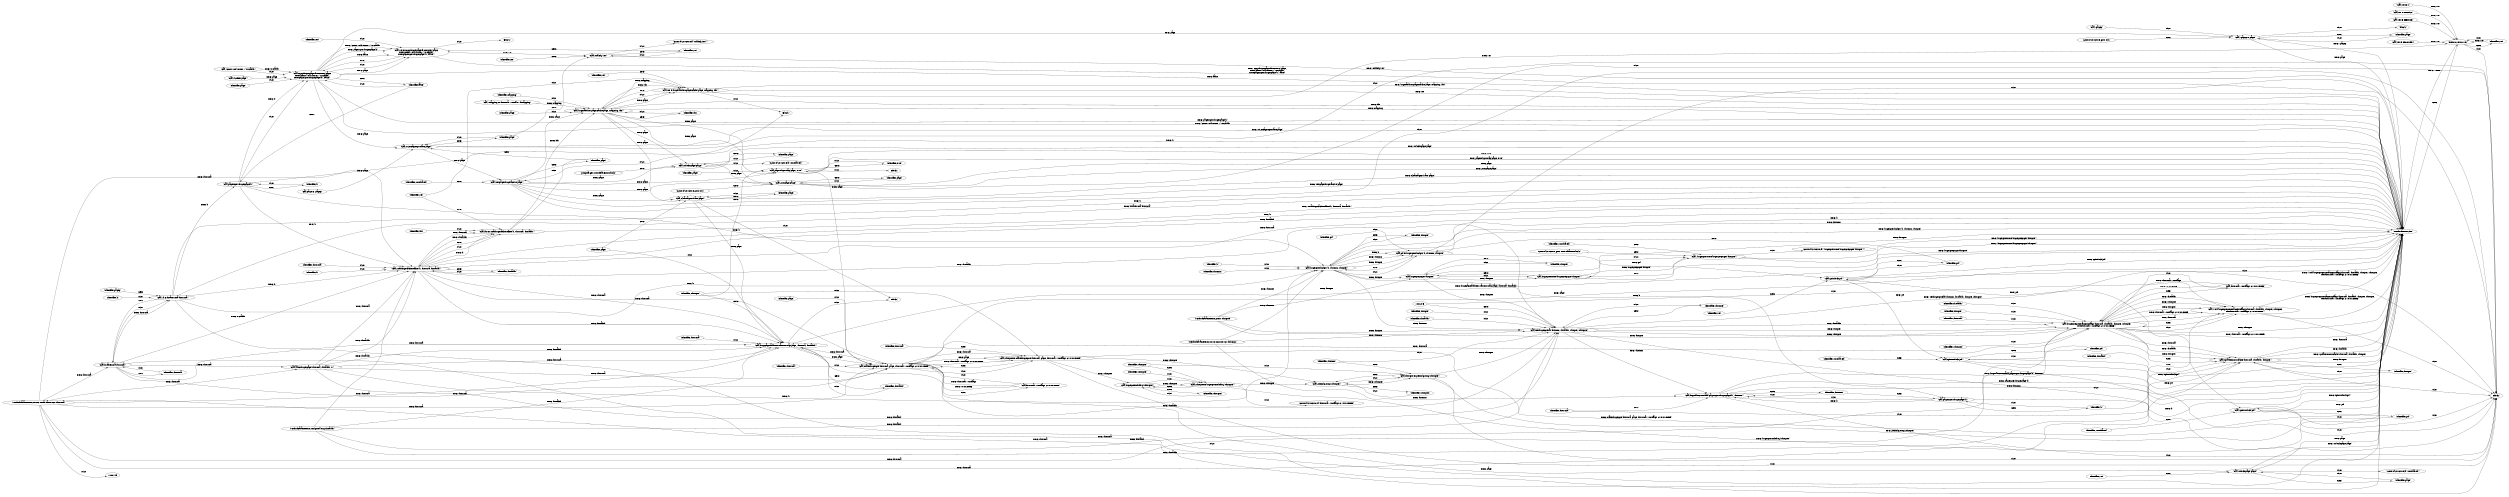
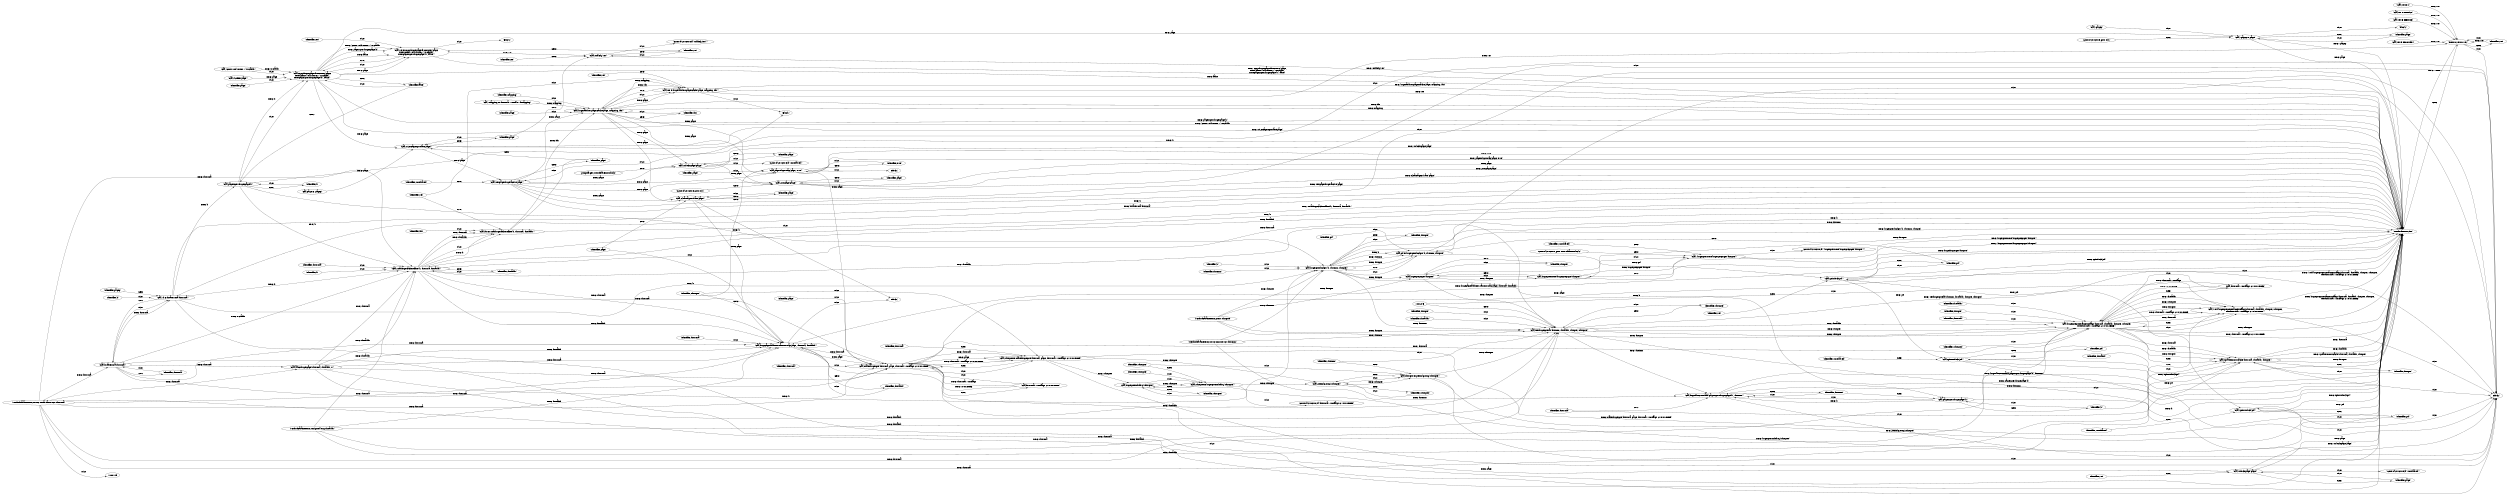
edge "(Call,idx = vma_hugecache_offset(h, dst_vma, dst_addr))" -> "(Call,vma_hugecache_offset(h, dst_vma, dst_addr))": removed, label "CFG:"
edge "(Call,huge_pte_none(huge_ptep_get(dst_pte)))" -> "(MethodReturn,int)": label "DDG: huge_ptep_get(dst_pte)" -> "DDG: huge_huge_get(dst_pte)"
